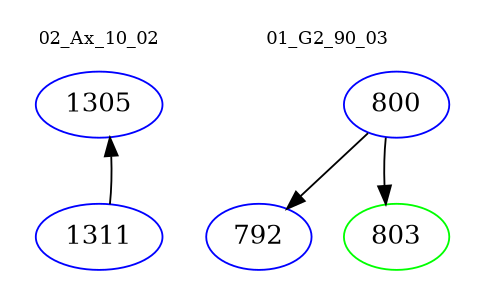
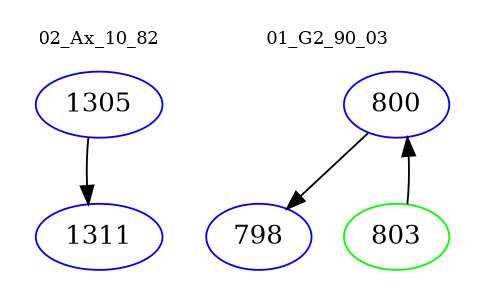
cluster "02_Ax_10_02": label "02_Ax_10_02" -> "02_Ax_10_82"
edge "800" -> "803": reversed
edge "1311" -> "1305": reversed
node "792": label "792" -> "798"
